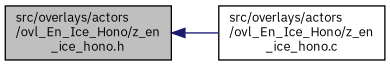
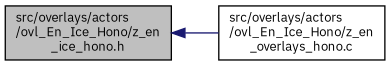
node "src/overlays/actors /ovl_En_Ice_Hono/z_en _ice_hono.c": label "src/overlays/actors /ovl_En_Ice_Hono/z_en _ice_hono.c" -> "src/overlays/actors /ovl_En_Ice_Hono/z_en _overlays_hono.c"
